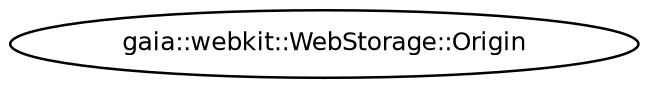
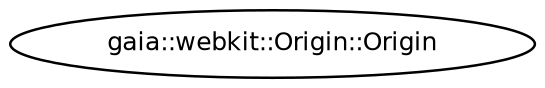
node "gaia::webkit::WebStorage::Origin": label "gaia::webkit::WebStorage::Origin" -> "gaia::webkit::Origin::Origin"
